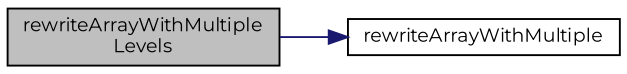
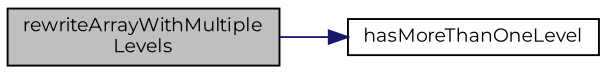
node "rewriteArrayWithMultiple": label "rewriteArrayWithMultiple" -> "hasMoreThanOneLevel"
